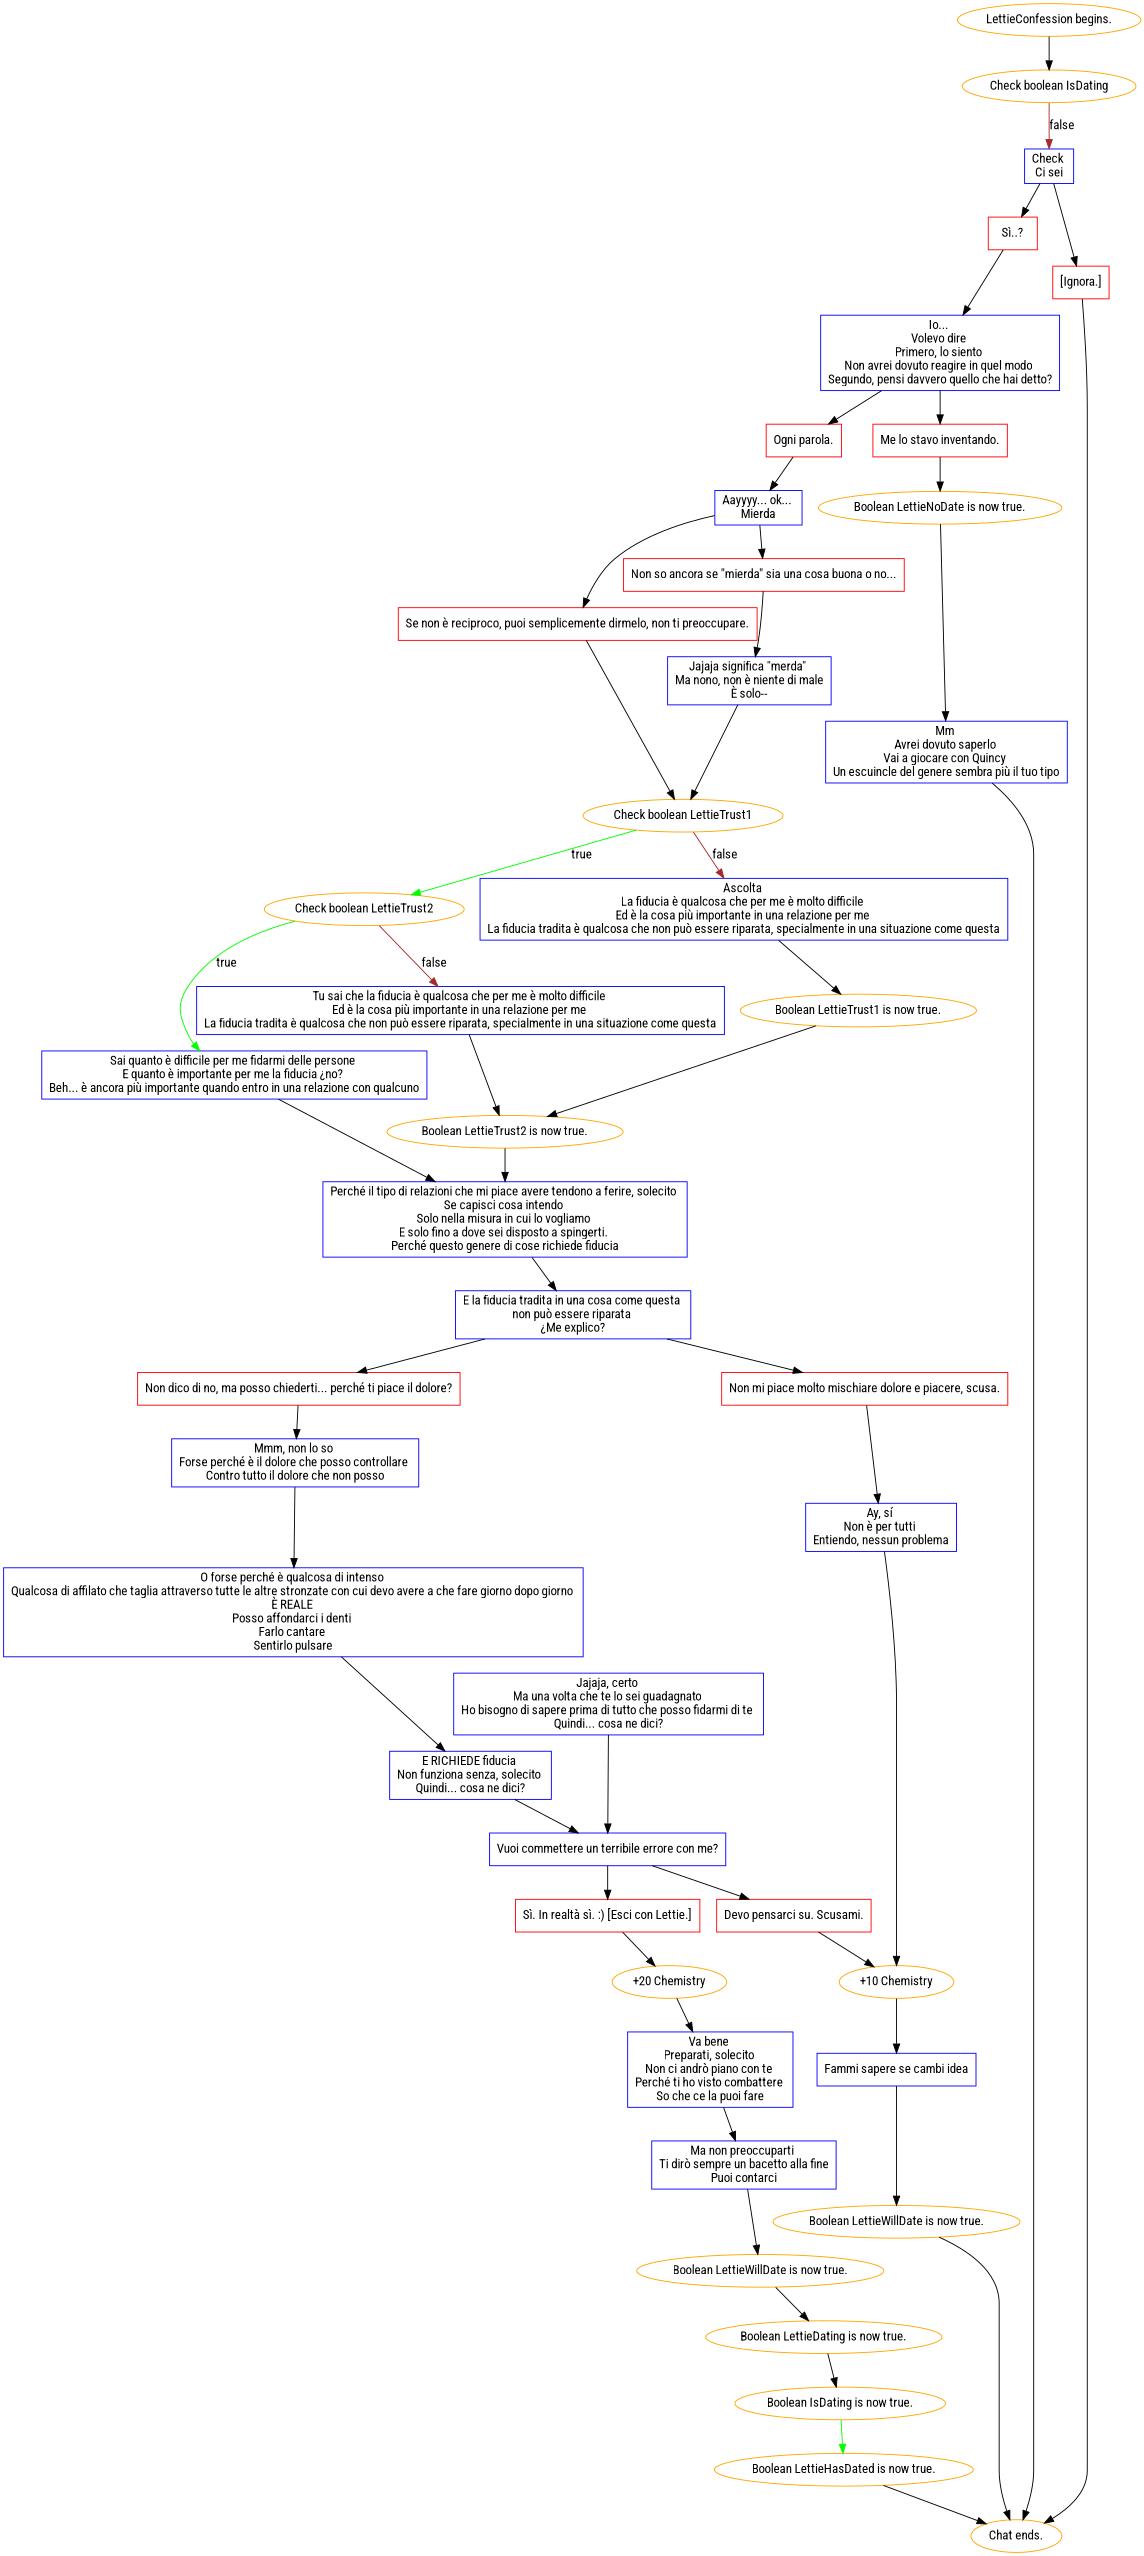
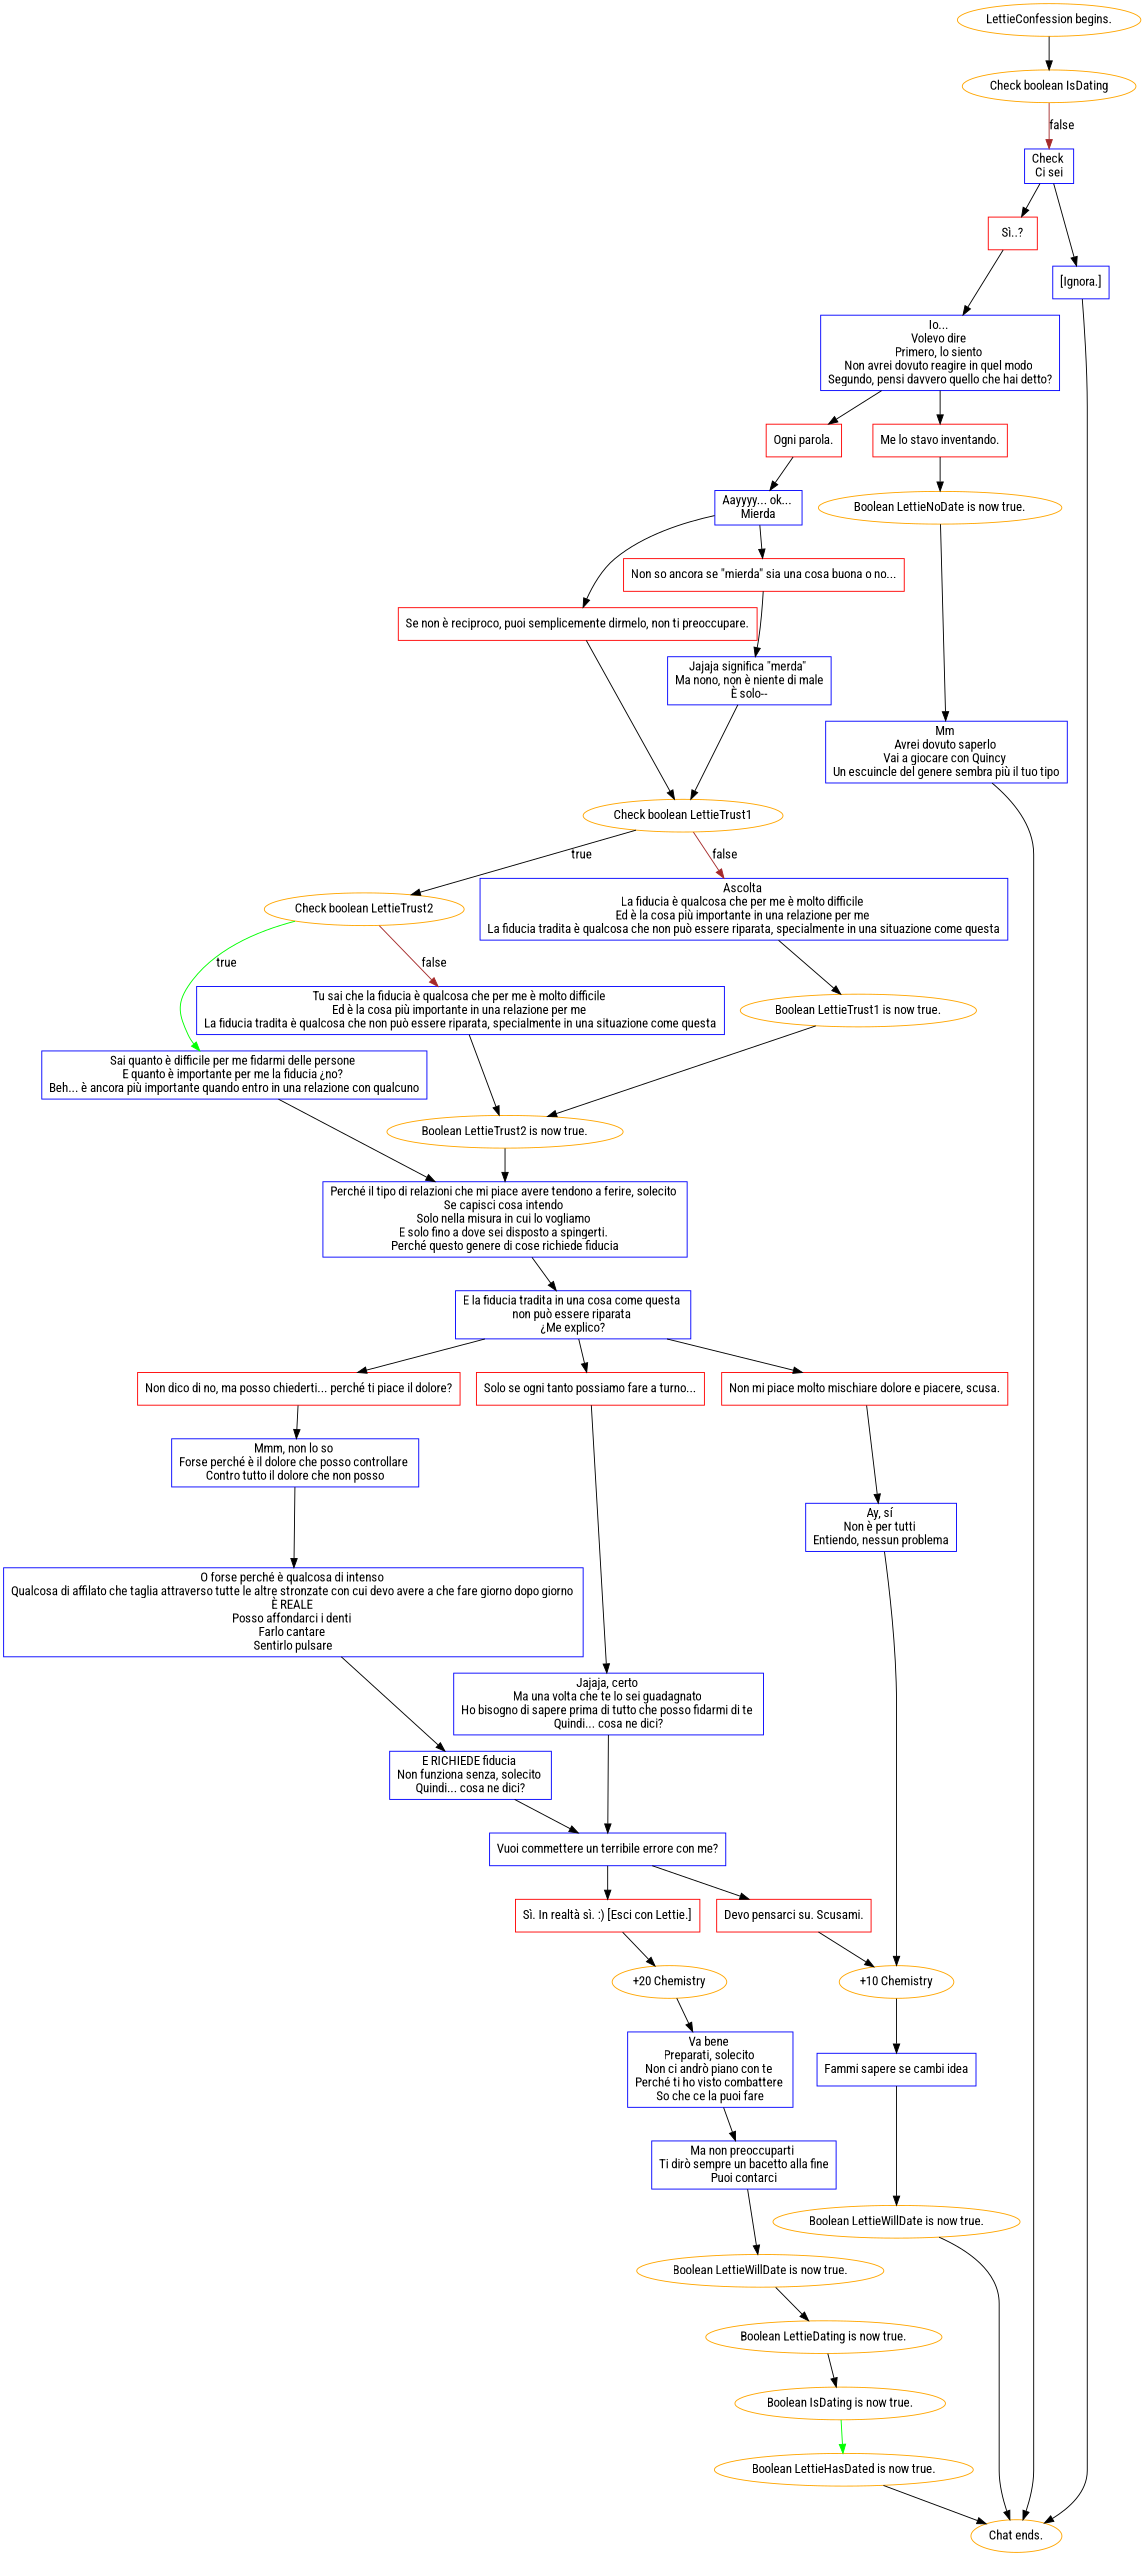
node "[Ignora.]": color red -> blue
edge "Check boolean LettieTrust1" -> "Check boolean LettieTrust2": color green -> black
node "Solo se ogni tanto possiamo fare a turno...": added
